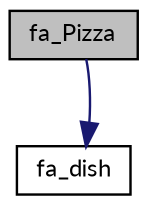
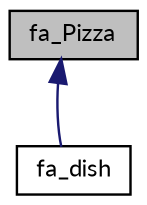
edge "fa_Pizza" -> "fa_dish": reversed
